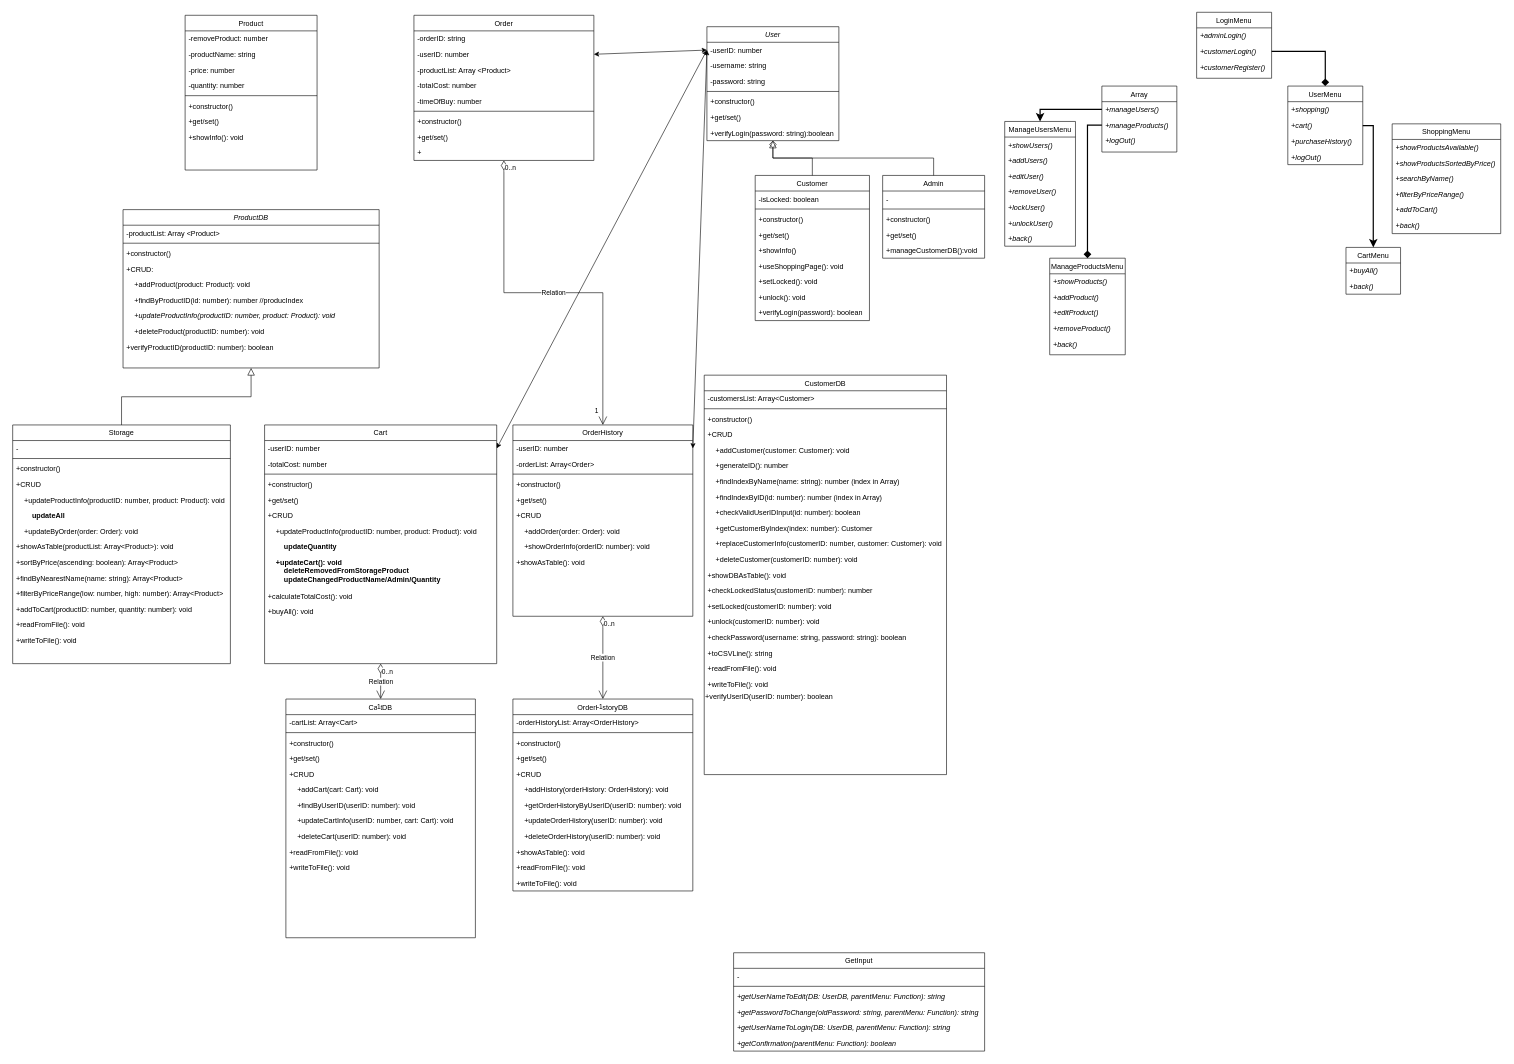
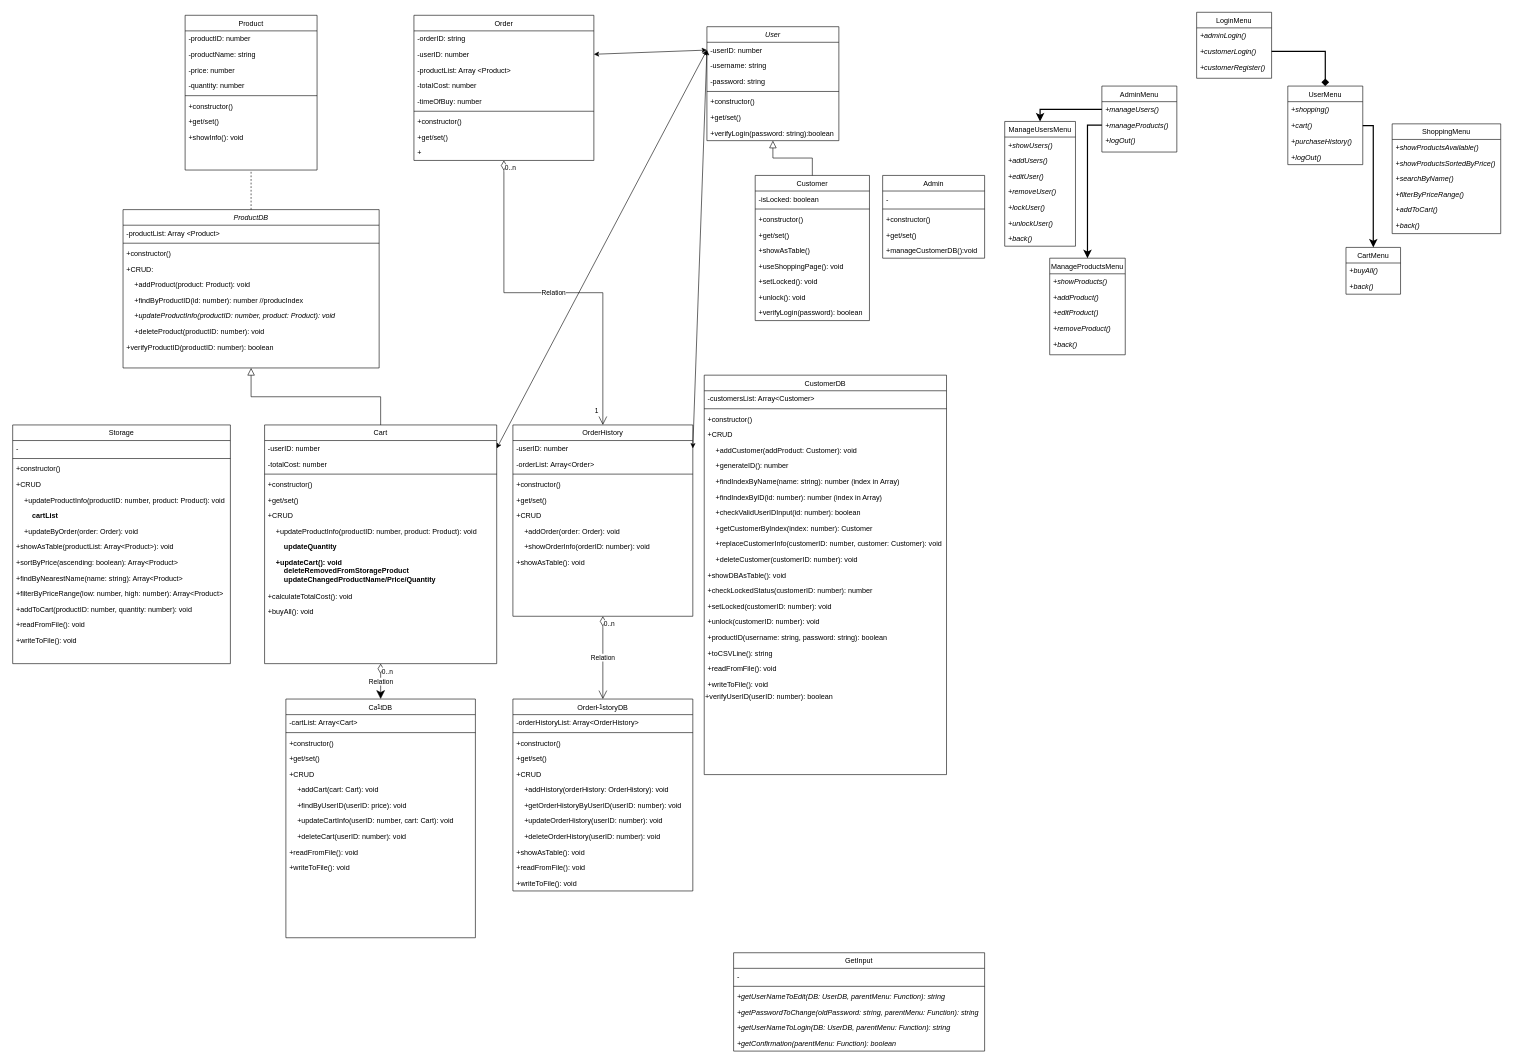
node "-removeProduct: number": label "-removeProduct: number" -> "-productID: number"
node "Array": label "Array" -> "AdminMenu"
edge "Admin" -> "User": removed
edge "Customer" -> "User": arrowhead diamond -> block
edge "Product" -- "ProductDB": added
edge "+manageProducts()" -> "ManageProductsMenu": arrowhead diamond -> classic
node "+showInfo()": label "+showInfo()" -> "+showAsTable()"
edge "Storage" -> "ProductDB": removed
edge "Cart" -> "ProductDB": added
node "+addCustomer(customer: Customer): void": label "+addCustomer(customer: Customer): void" -> "+addCustomer(addProduct: Customer): void"
node "updateAll": label "updateAll" -> "cartList"
node "+updateCart(): void deleteRemovedFromStorageProduct updateChangedProductName/Admin/Quantity": label "+updateCart(): void deleteRemovedFromStorageProduct updateChangedProductName/Admin/Quantity" -> "+updateCart(): void deleteRemovedFromStorageProduct updateChangedProductName/Price/Quantity"
node "+checkPassword(username: string, password: string): boolean": label "+checkPassword(username: string, password: string): boolean" -> "+productID(username: string, password: string): boolean"
edge "Cart" -- "CartDB": arrowhead open -> classic
node "+findByUserID(userID: number): void": label "+findByUserID(userID: number): void" -> "+findByUserID(userID: price): void"
